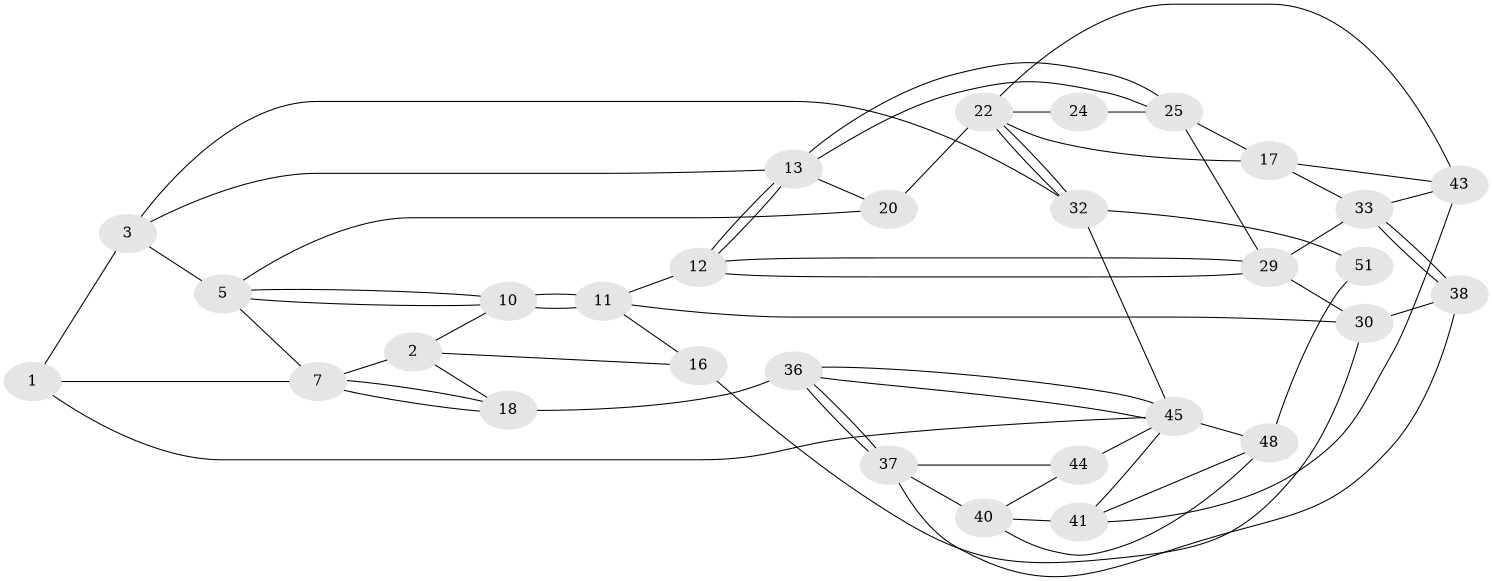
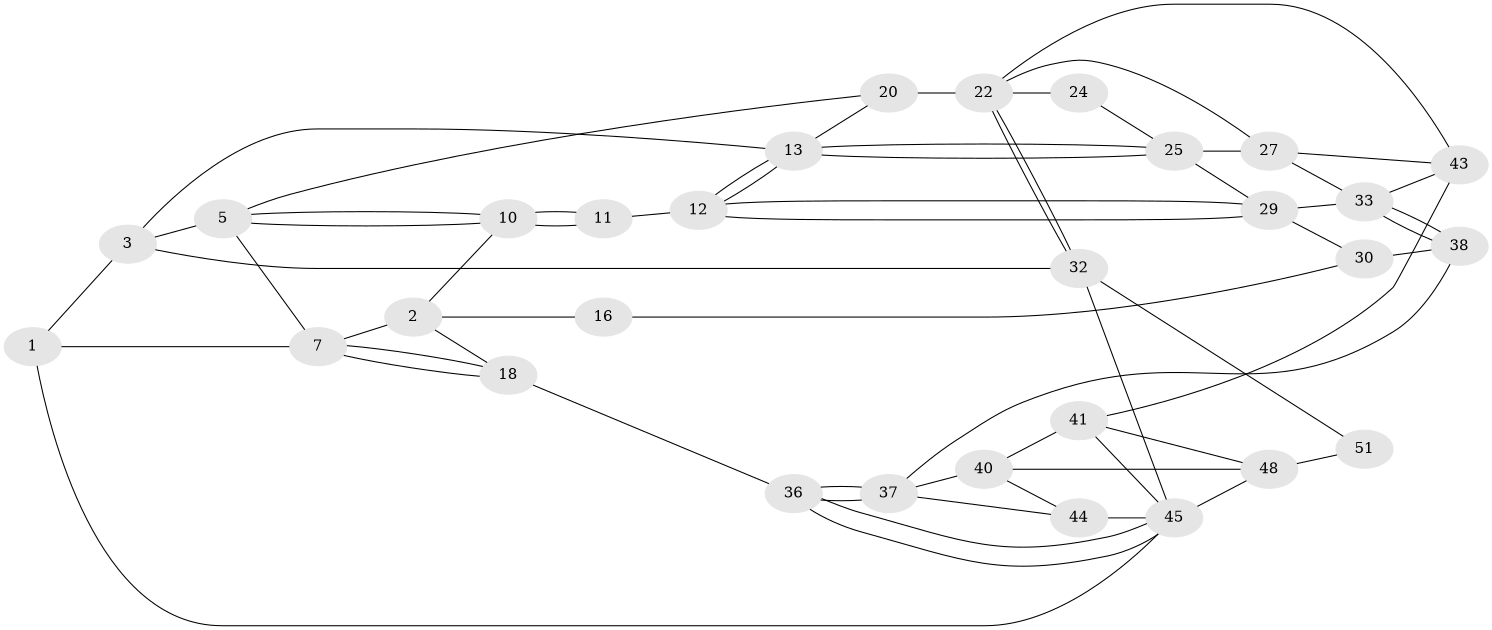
node "17": label "17" -> "27"
edge "11" -- "30": removed
edge "11" -- "16": removed
